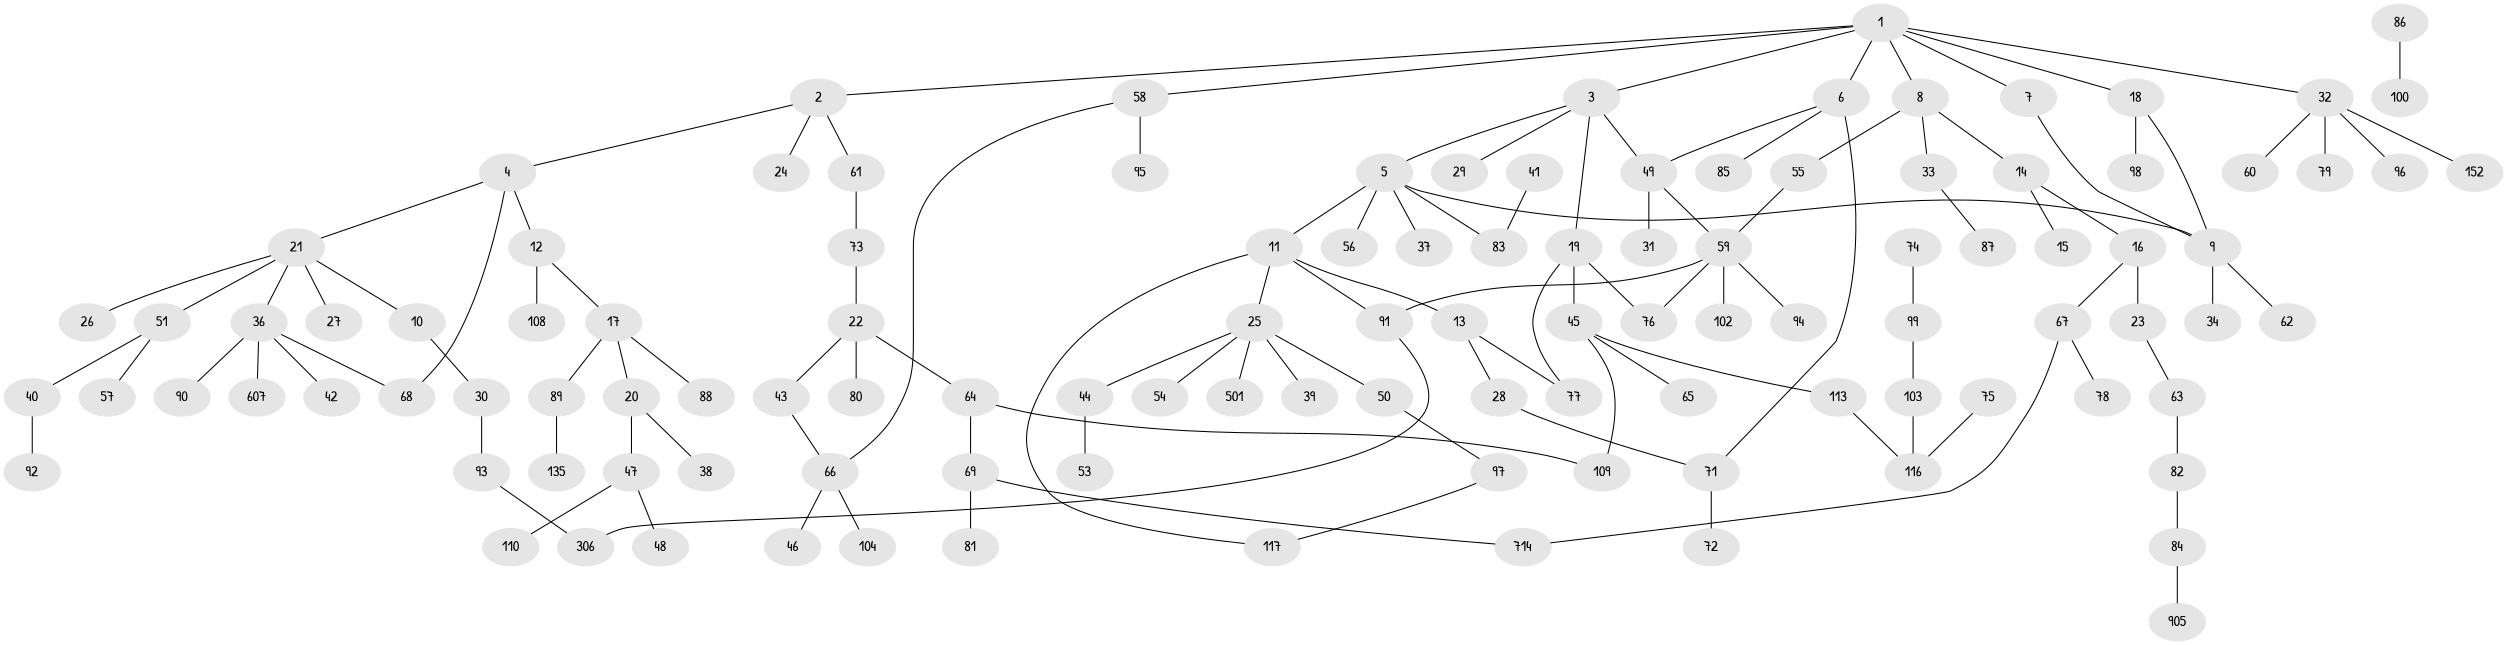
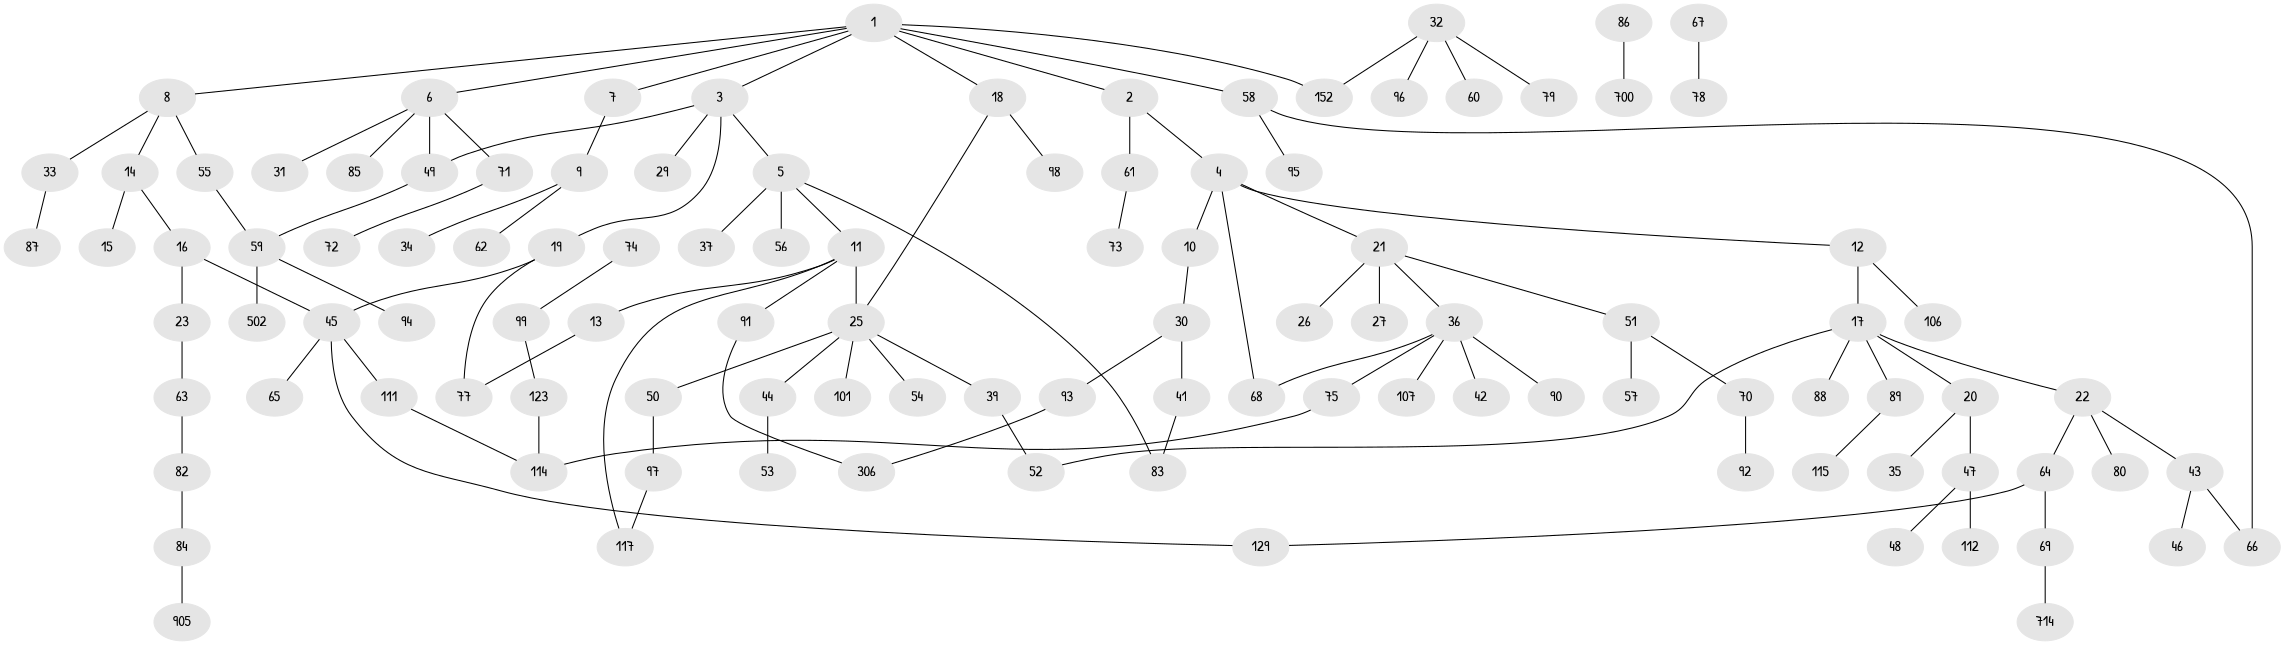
edge "1" -- "32": now "1" -- "152"
node "100": label "100" -> "700"
edge "18" -- "9": now "18" -- "25"
node "24": removed
edge "49" -- "31": now "6" -- "31"
edge "5" -- "9": removed
edge "21" -- "10": now "4" -- "10"
edge "73" -- "22": now "17" -- "22"
edge "59" -- "91": removed
edge "16" -- "67": now "16" -- "45"
node "108": label "108" -> "106"
node "76": removed
node "102": label "102" -> "502"
edge "30" -- "41": added
edge "36" -- "75": added
node "40": label "40" -> "70"
node "607": label "607" -> "107"
node "501": label "501" -> "101"
node "28": removed
node "113": label "113" -> "111"
node "103": label "103" -> "123"
node "135": label "135" -> "115"
node "38": label "38" -> "35"
node "52": added
node "109": label "109" -> "129"
node "116": label "116" -> "114"
edge "67" -- "714": removed
edge "66" -- "46": now "43" -- "46"
node "110": label "110" -> "112"
node "104": removed
node "81": removed
